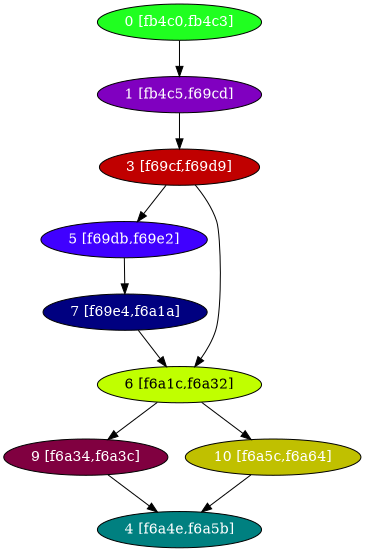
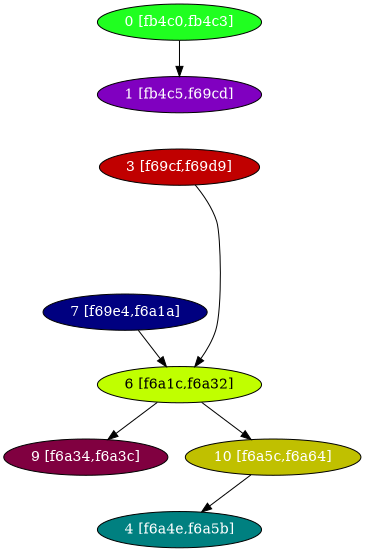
edge "1 [fb4c5,f69cd]" -> "3 [f69cf,f69d9]": removed
node "5 [f69db,f69e2]": removed
edge "9 [f6a34,f6a3c]" -> "4 [f6a4e,f6a5b]": removed
